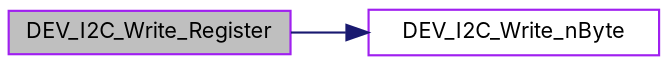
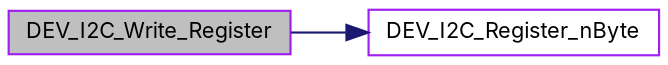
node "DEV_I2C_Write_nByte": label "DEV_I2C_Write_nByte" -> "DEV_I2C_Register_nByte"
